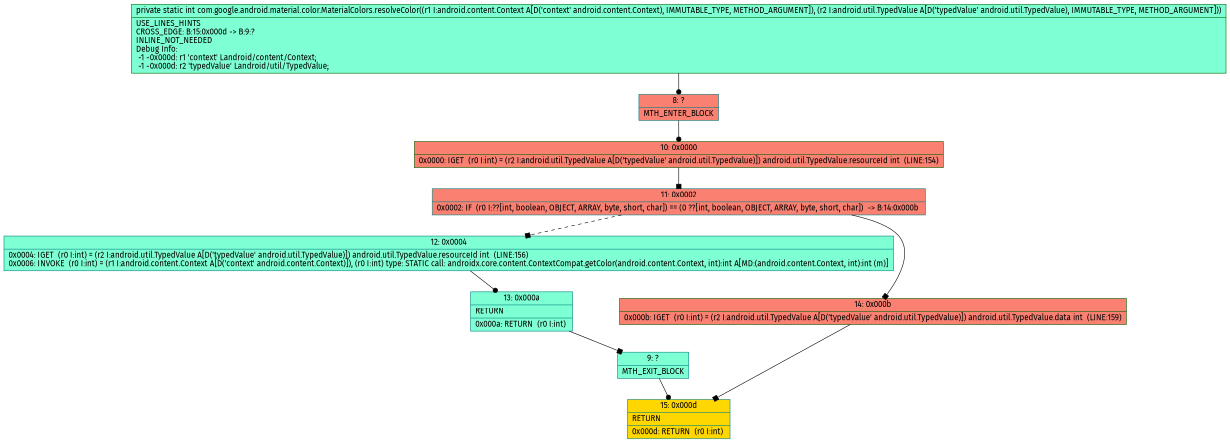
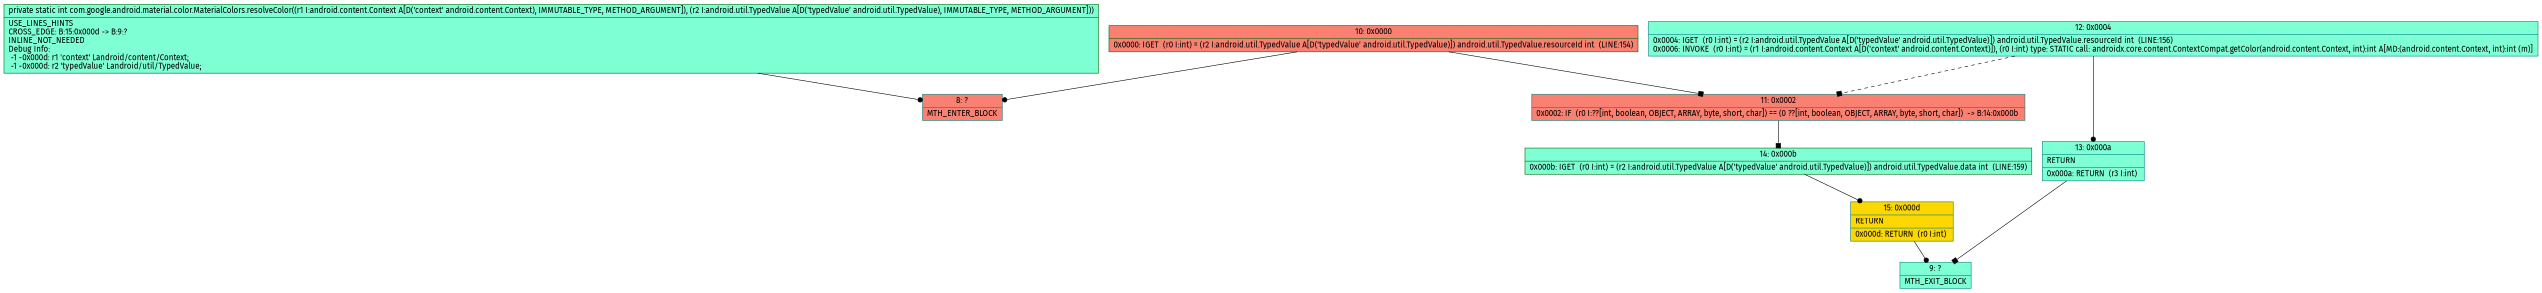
edge "8: ?" -> "10: 0x0000": reversed
edge "11: 0x0002" -> "12: 0x0004": reversed
node "14: 0x000b": fillcolor salmon -> aquamarine
node "13: 0x000a": text "0x000a: RETURN  (r0 I:int)" -> "0x000a: RETURN  (r3 I:int)"
edge "14: 0x000b" -> "15: 0x000d": arrowhead box -> dot
edge "9: ?" -> "15: 0x000d": reversed
